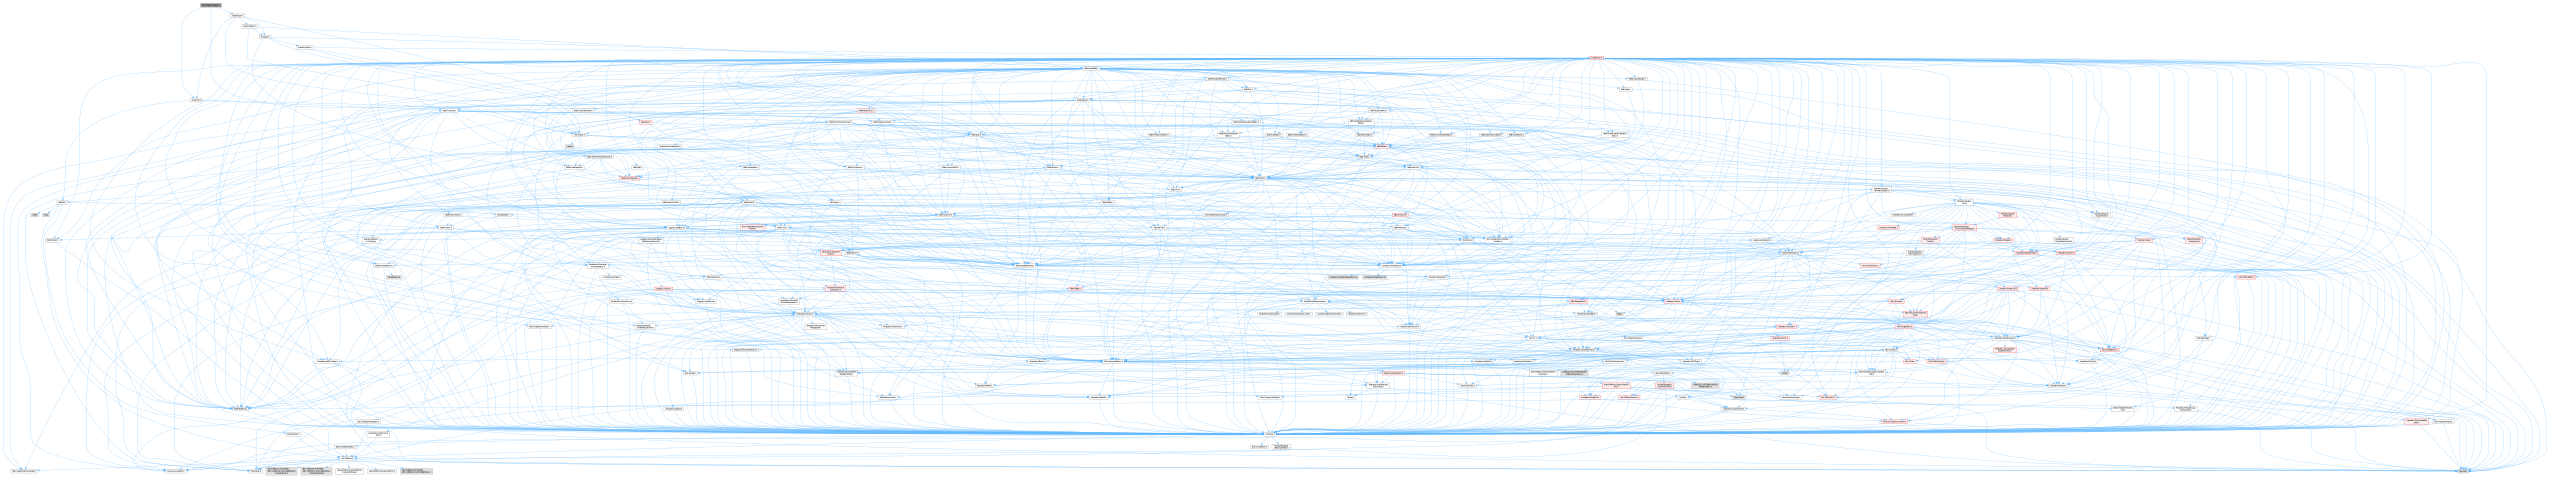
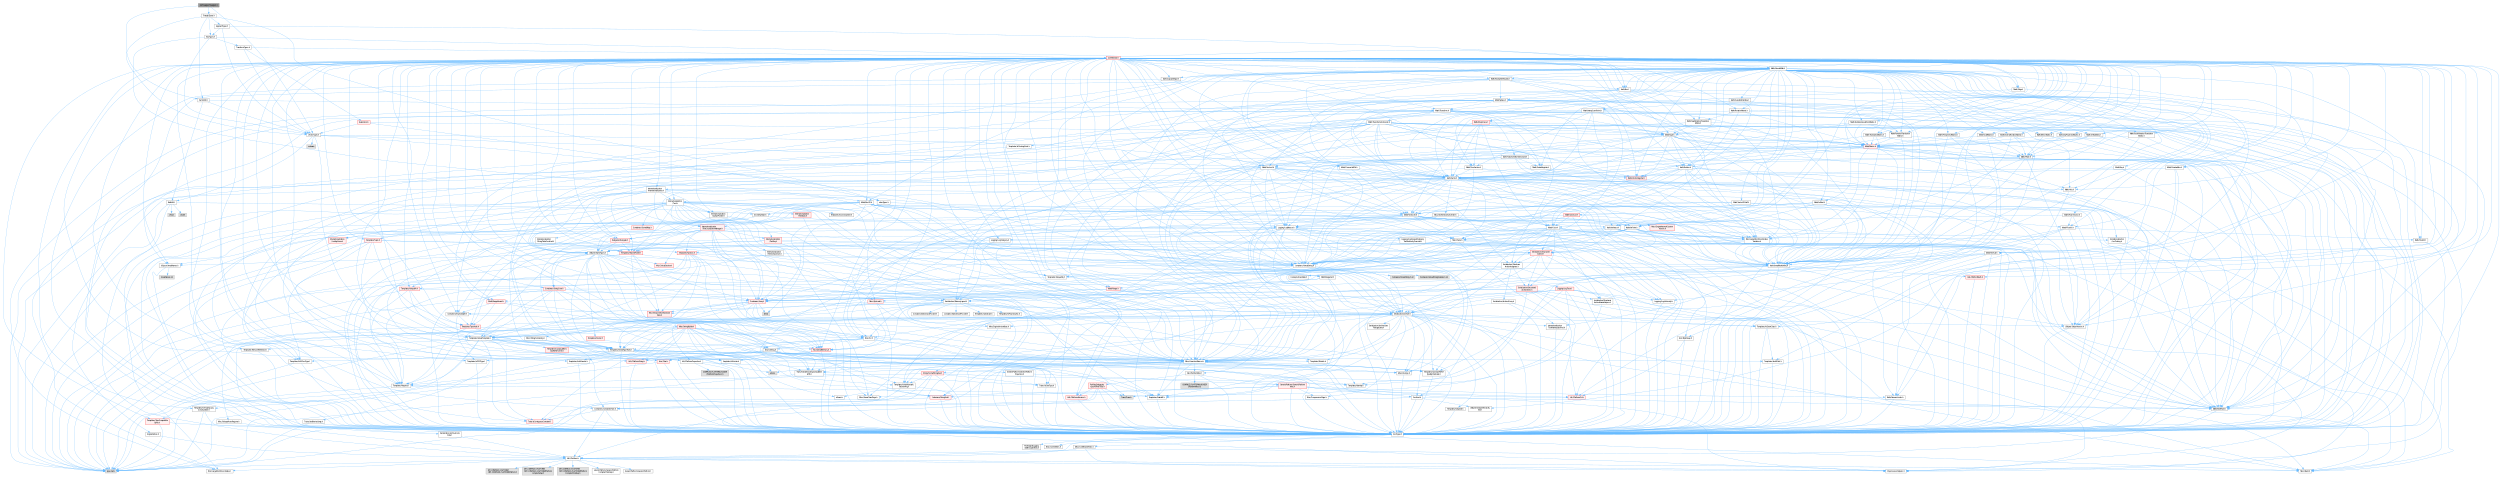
edge "Math/InterpCurve.h" -> "Math/InterpCurvePoint.h": reversed
